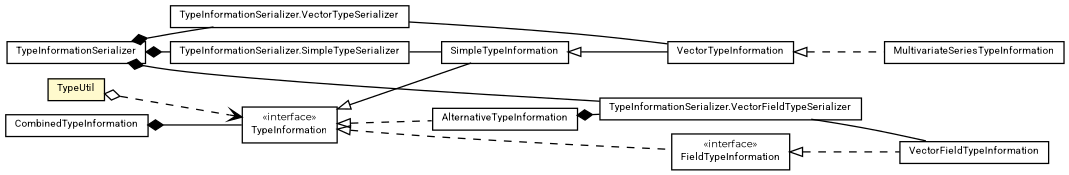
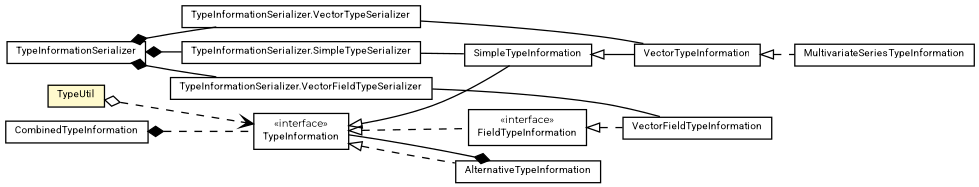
edge "TypeInformationSerializer.VectorFieldTypeSerializer" -> "AlternativeTypeInformation": now "TypeInformation" -> "AlternativeTypeInformation"
edge "TypeInformation" -> "CombinedTypeInformation": style solid -> dashed
